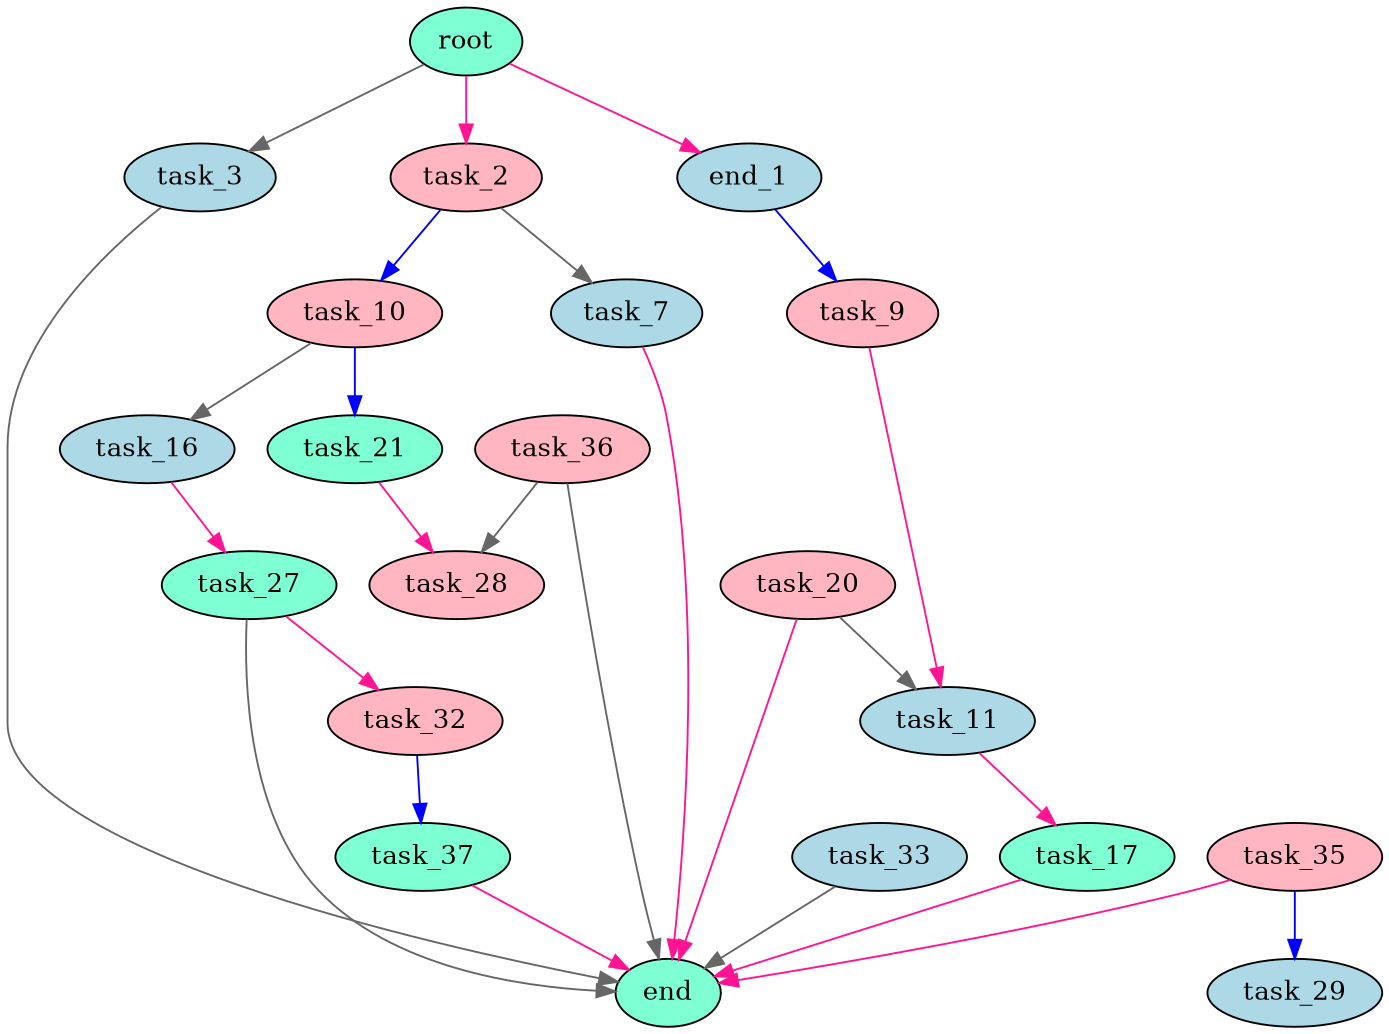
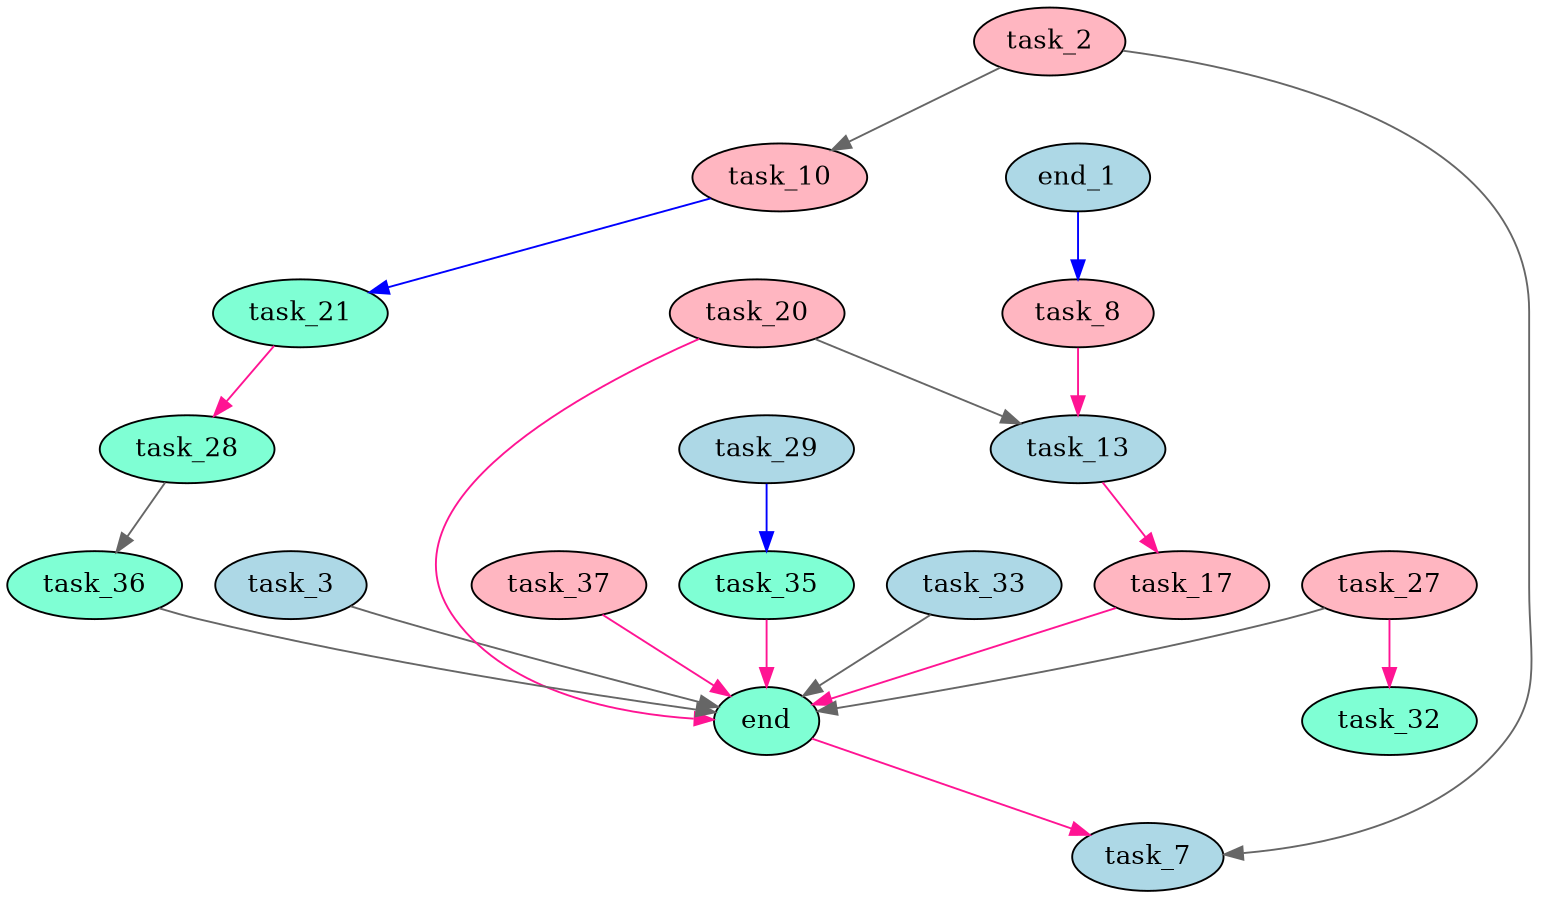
node "root": removed
edge "task_2" -> "task_10": color blue -> gray40
node "task_9": label "task_9" -> "task_8"
node "task_16": removed
node "task_36": fillcolor lightpink -> aquamarine
edge "task_36" -> "task_28": reversed
node "task_27": fillcolor aquamarine -> lightpink
node "task_28": fillcolor lightpink -> aquamarine
edge "task_7" -> "end": reversed
node "task_32": fillcolor lightpink -> aquamarine
node "task_11": label "task_11" -> "task_13"
edge "task_32" -> "task_37": removed
node "task_37": fillcolor aquamarine -> lightpink
node "task_17": fillcolor aquamarine -> lightpink
node "task_35": fillcolor lightpink -> aquamarine
edge "task_35" -> "task_29": reversed
